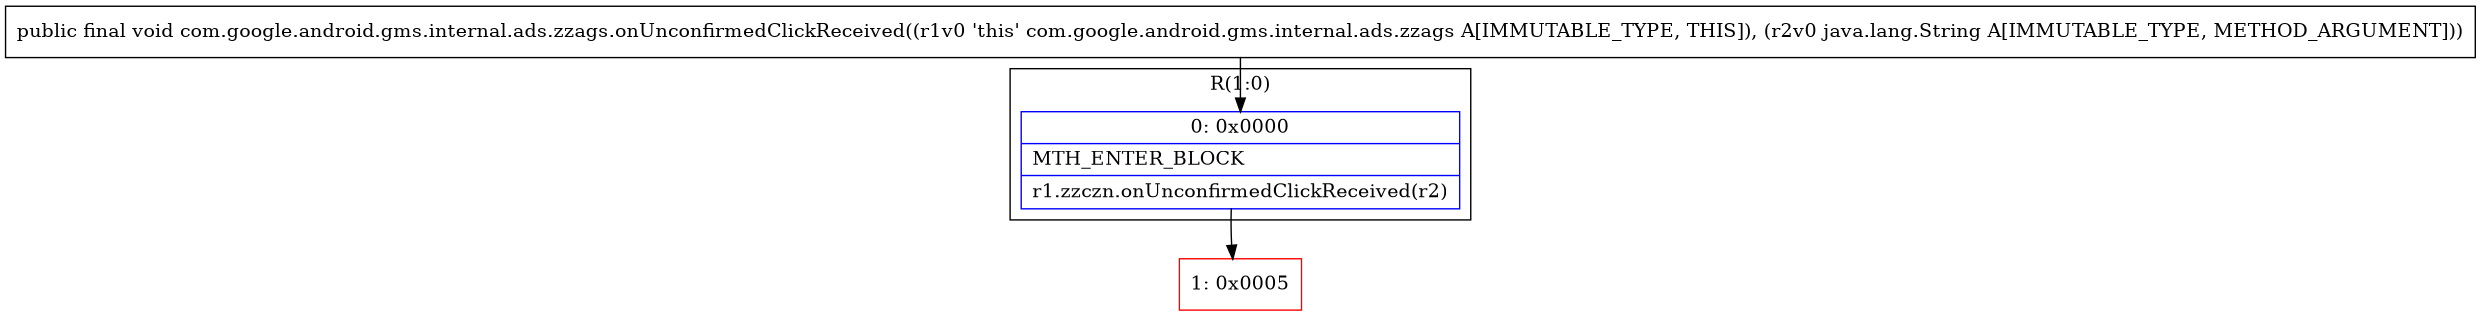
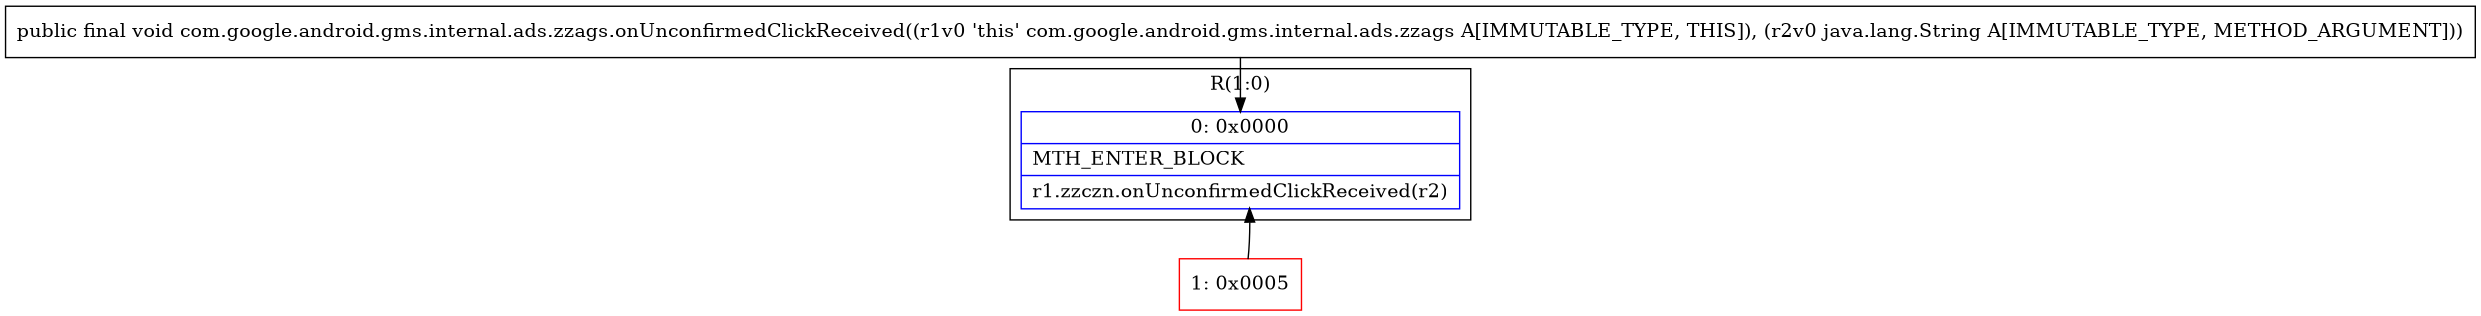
edge "0: 0x0000" -> "1: 0x0005": reversed
